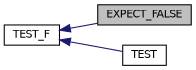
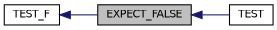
edge "TEST" -> "TEST_F": now "TEST" -> "EXPECT_FALSE"
